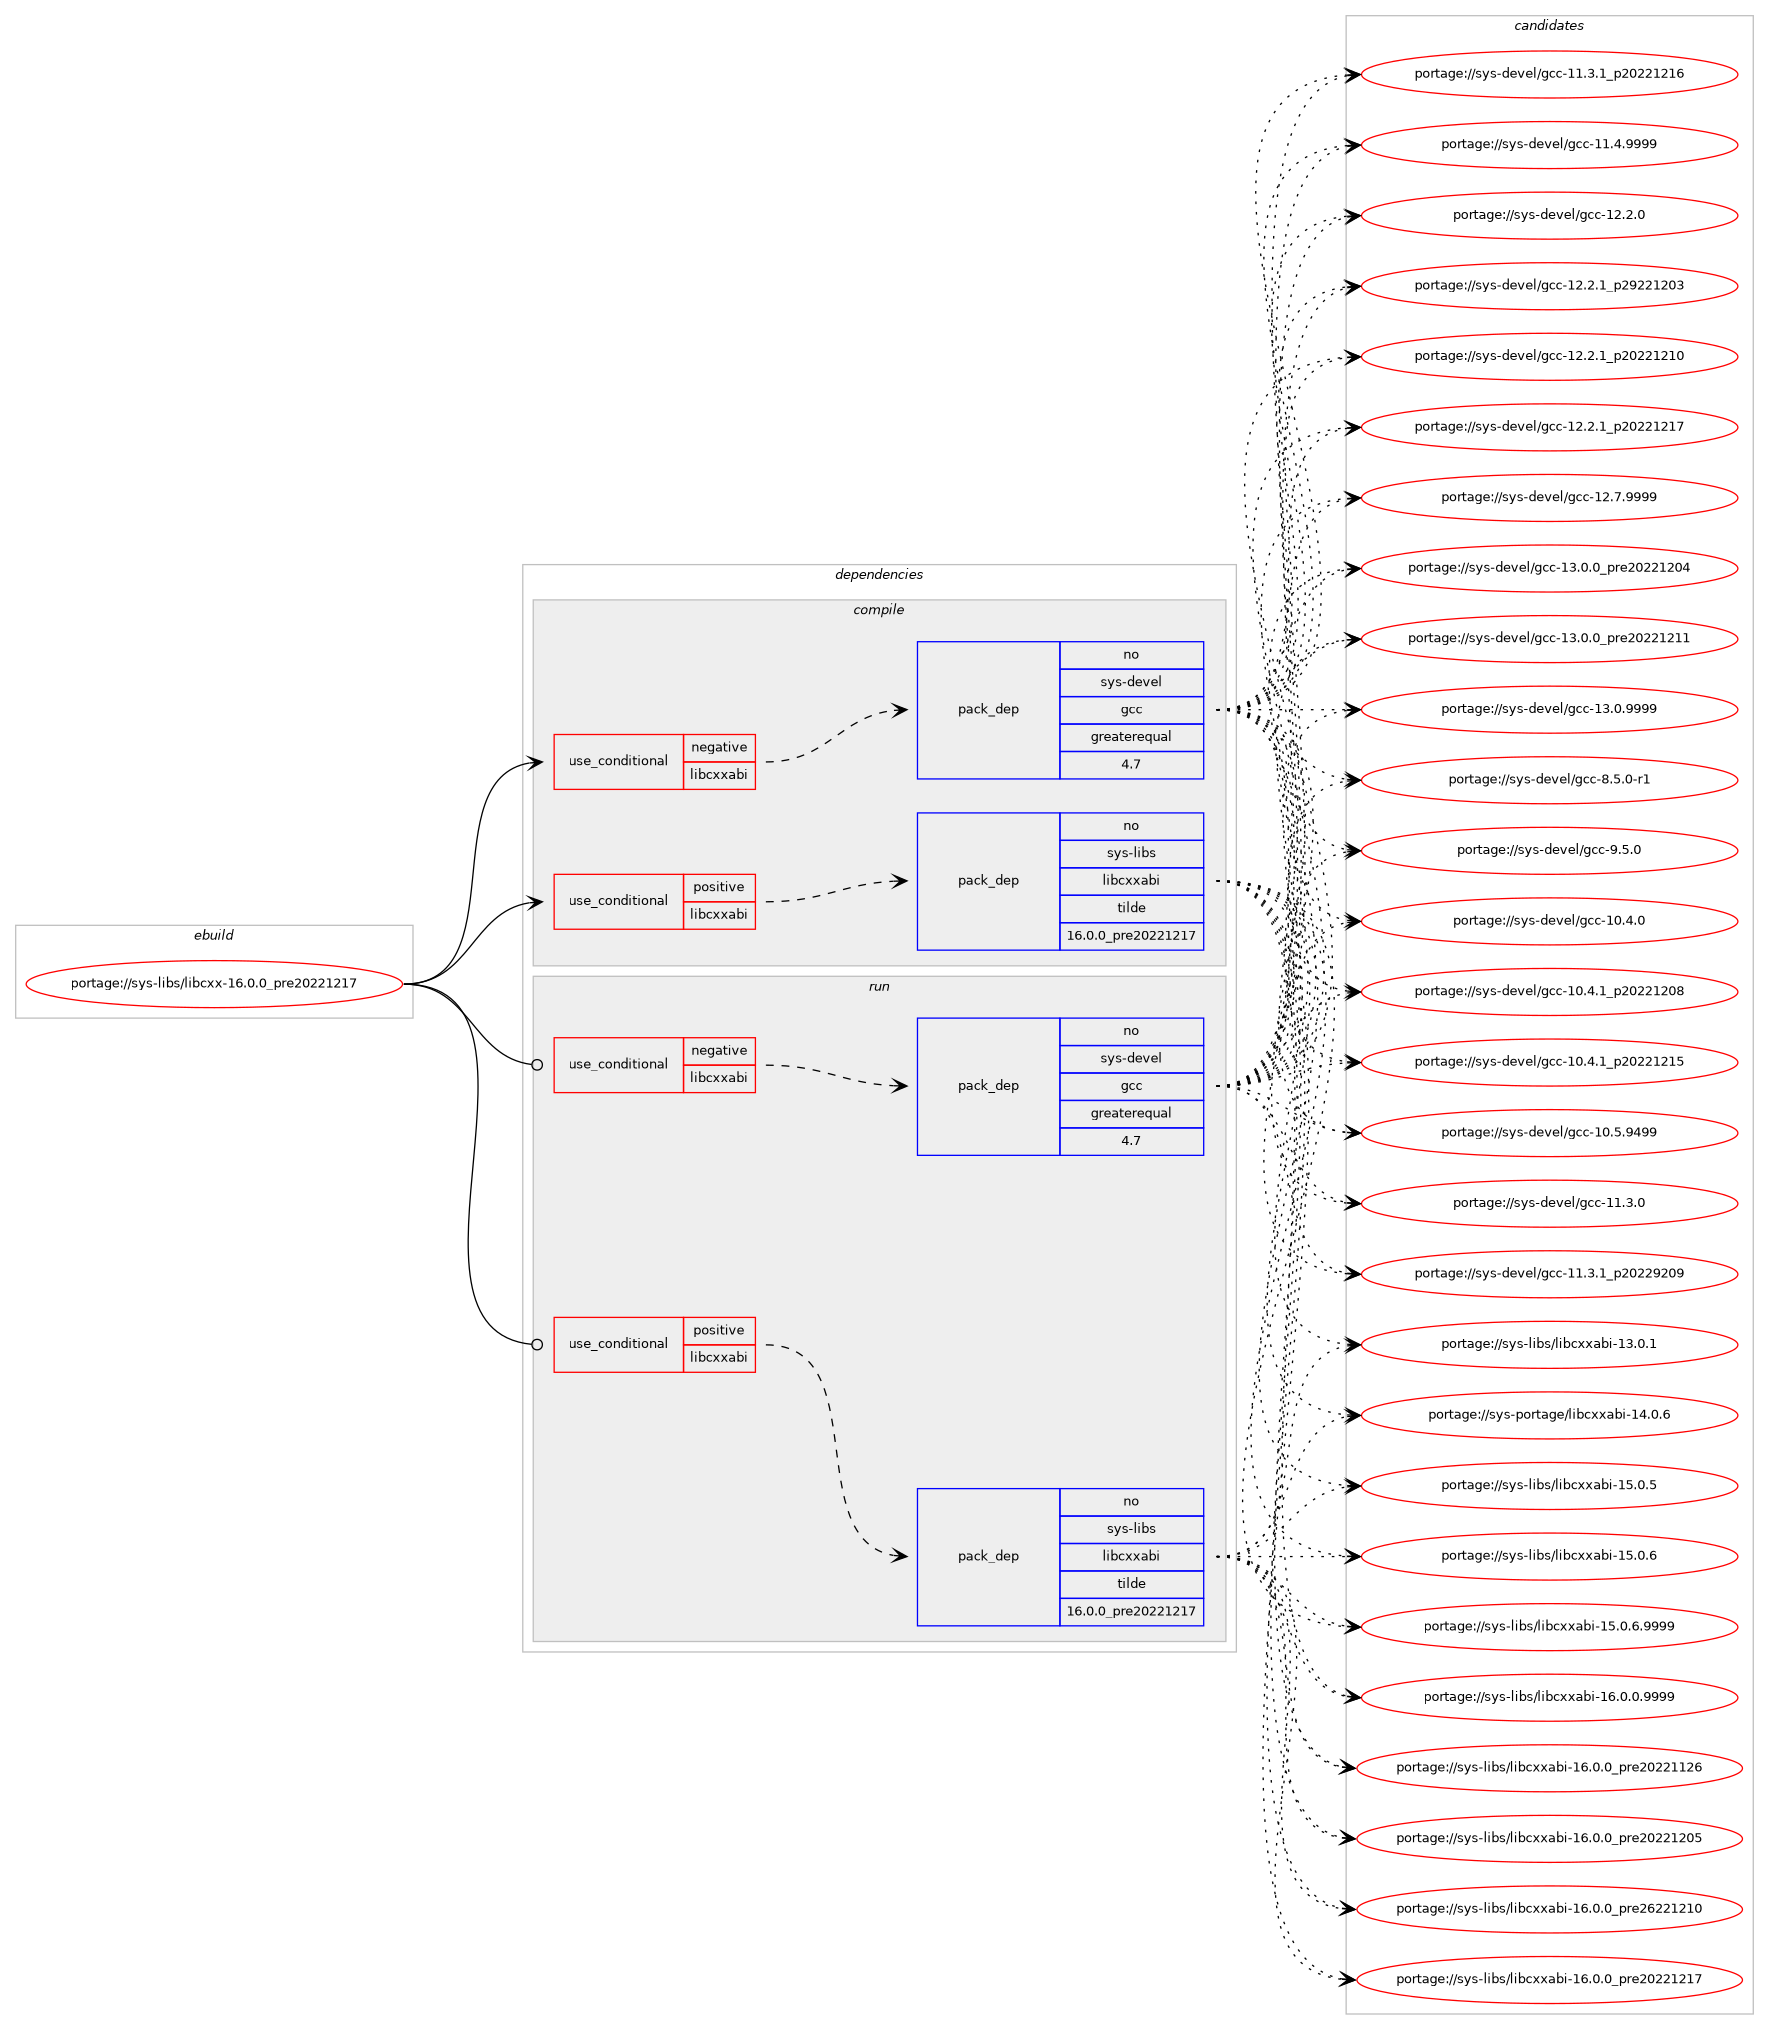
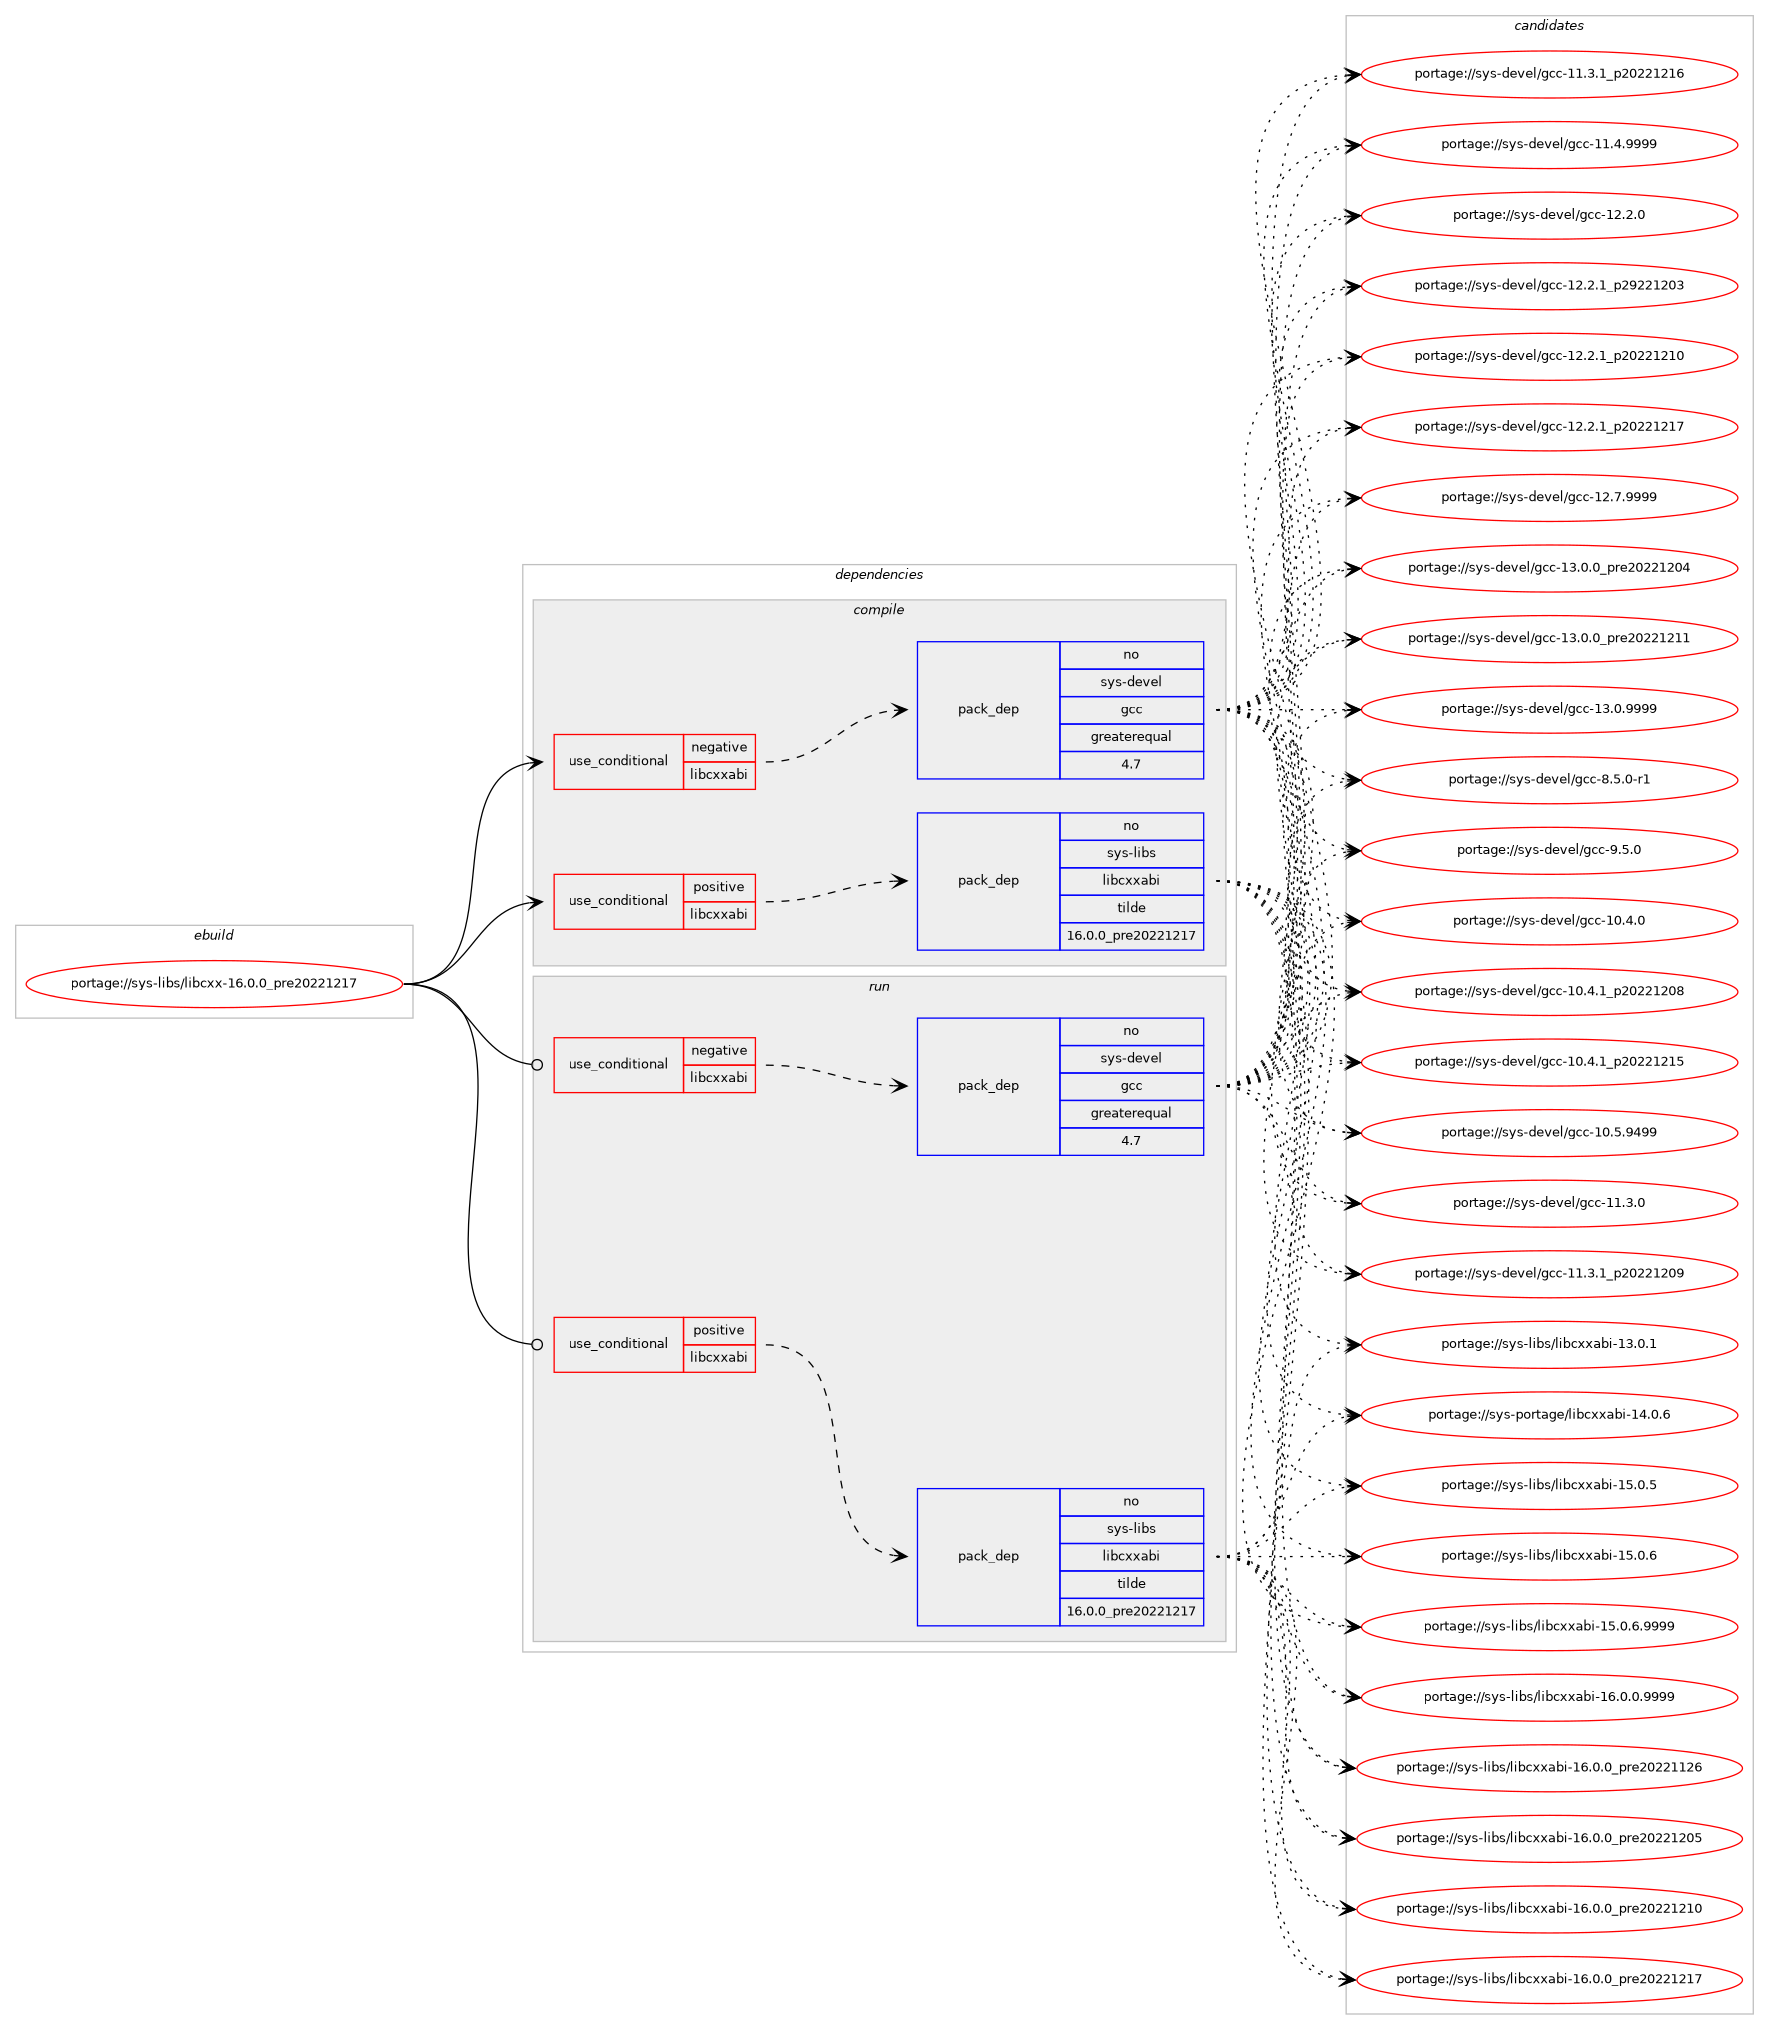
node "portage://sys-devel/gcc-11.3.1_p20229209": label "portage://sys-devel/gcc-11.3.1_p20229209" -> "portage://sys-devel/gcc-11.3.1_p20221209"
node "portage://sys-libs/libcxxabi-16.0.0_pre26221210": label "portage://sys-libs/libcxxabi-16.0.0_pre26221210" -> "portage://sys-libs/libcxxabi-16.0.0_pre20221210"
